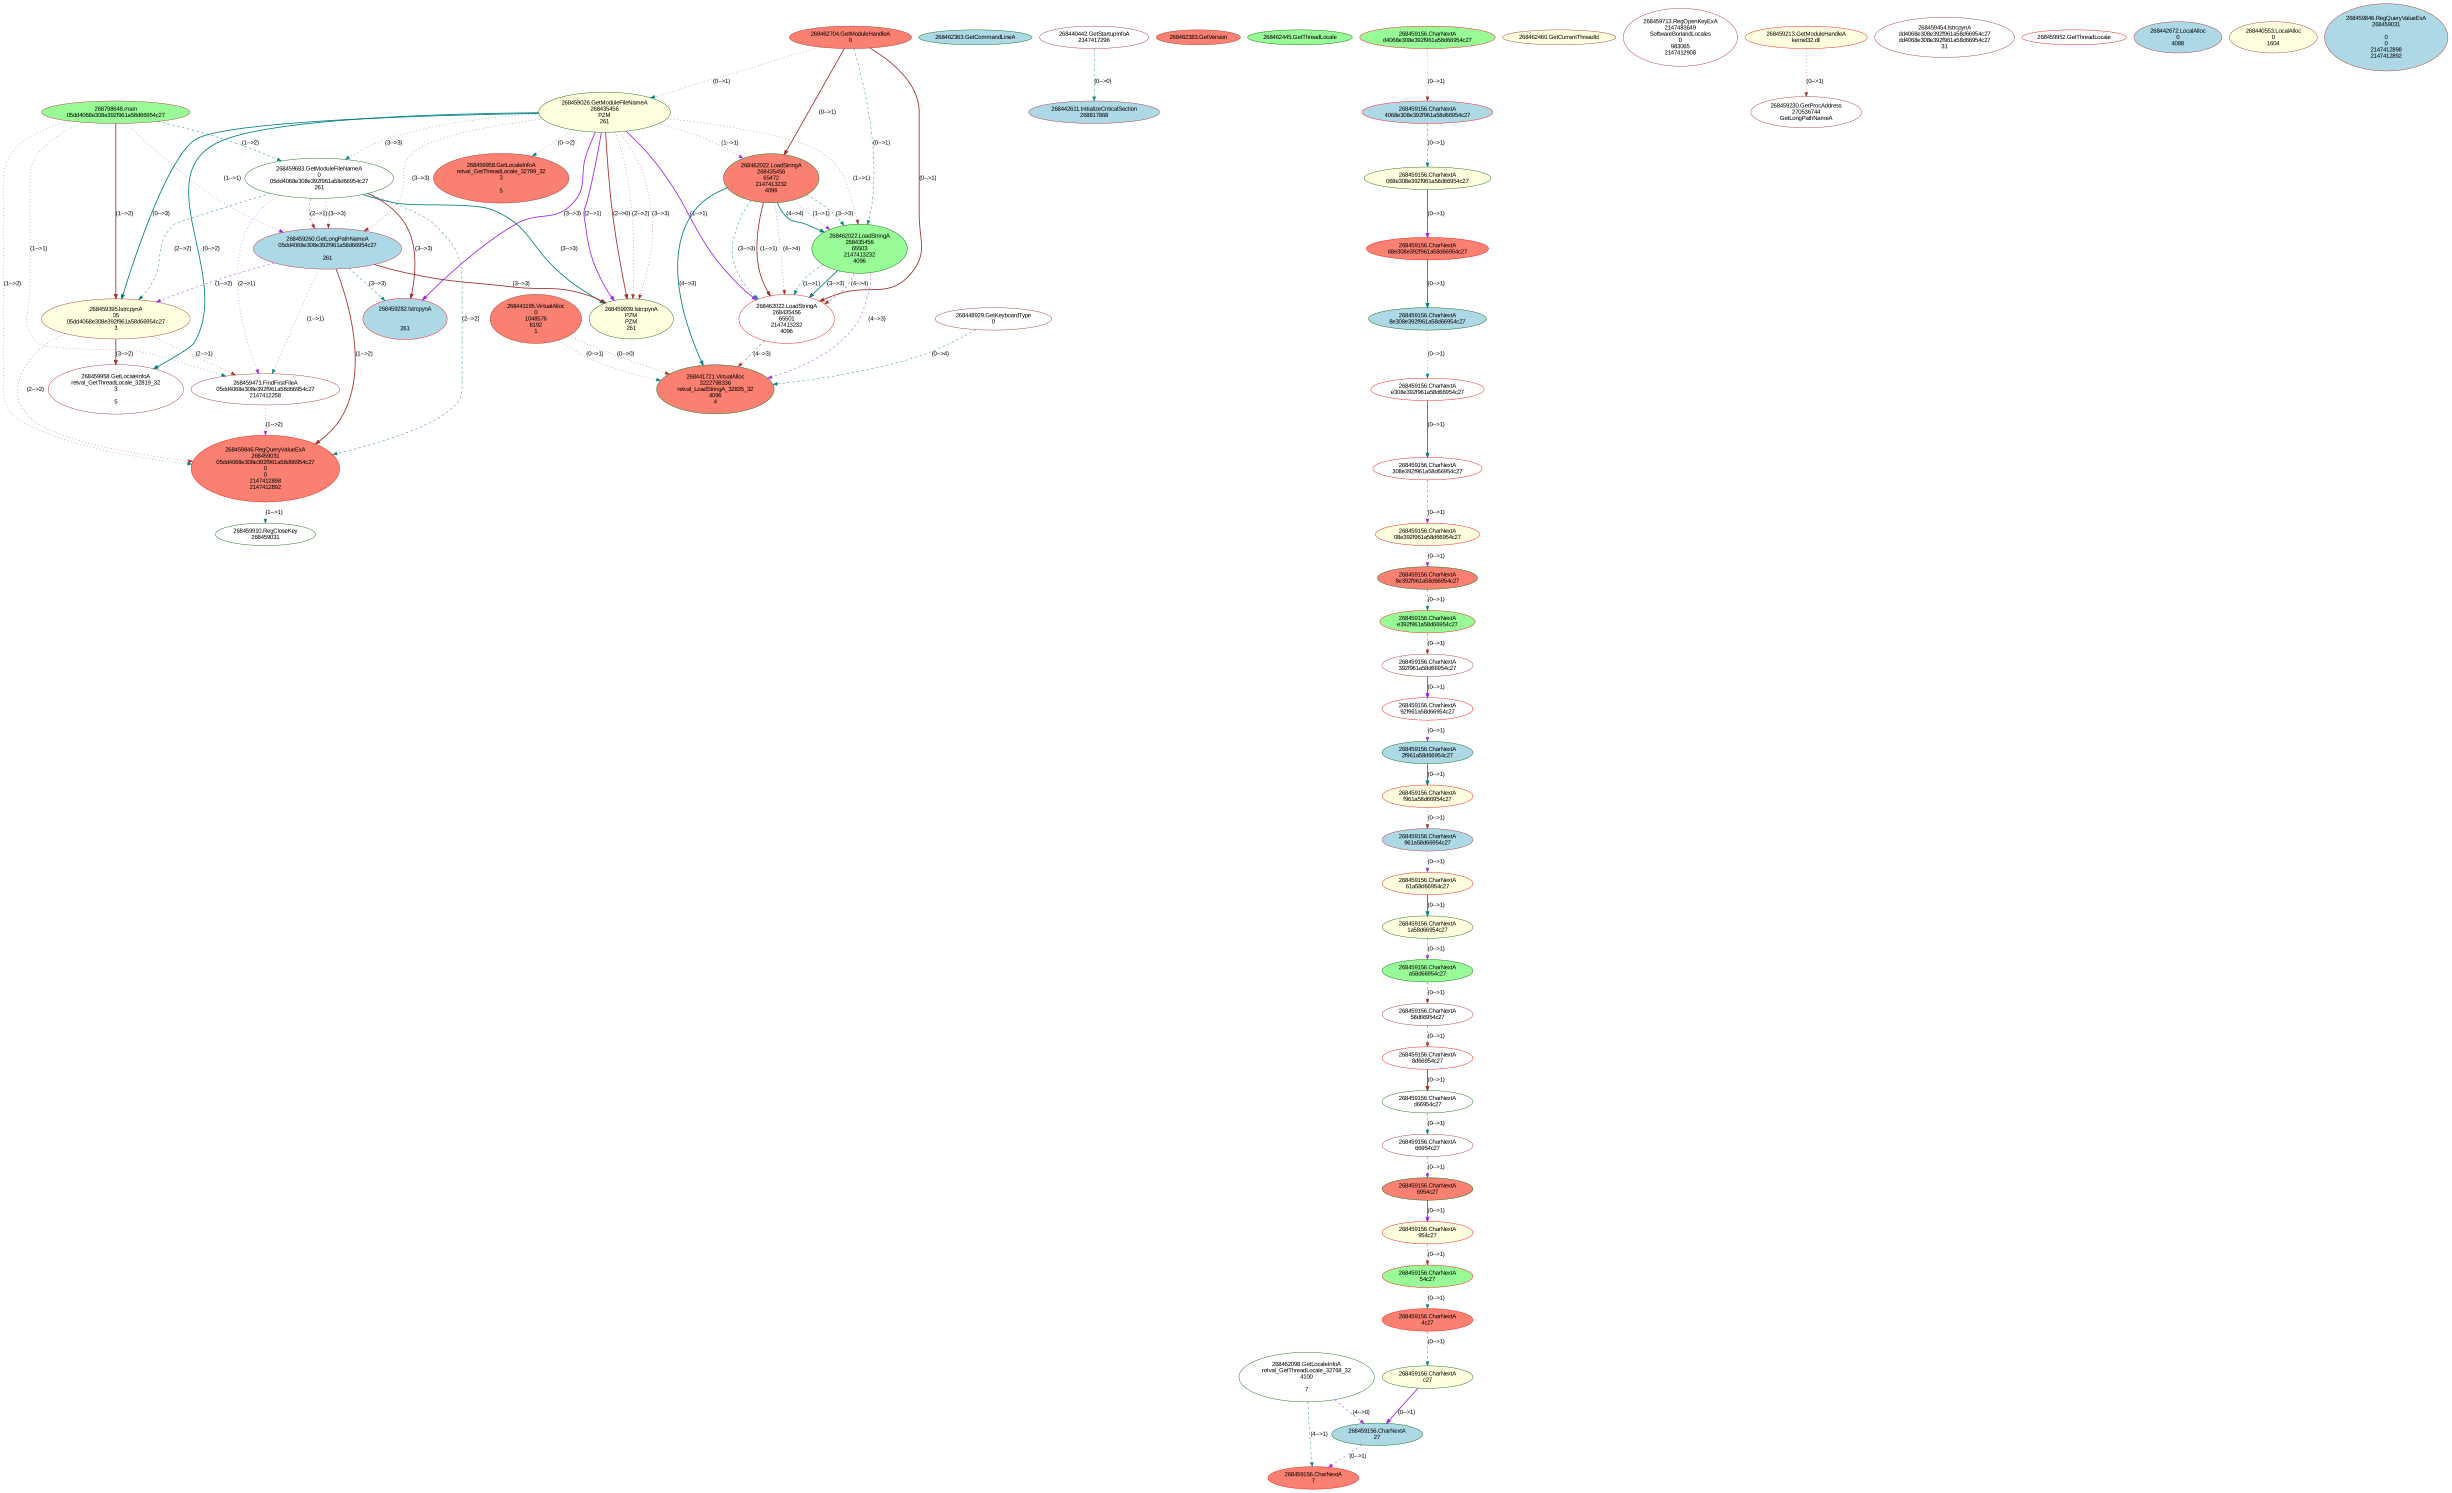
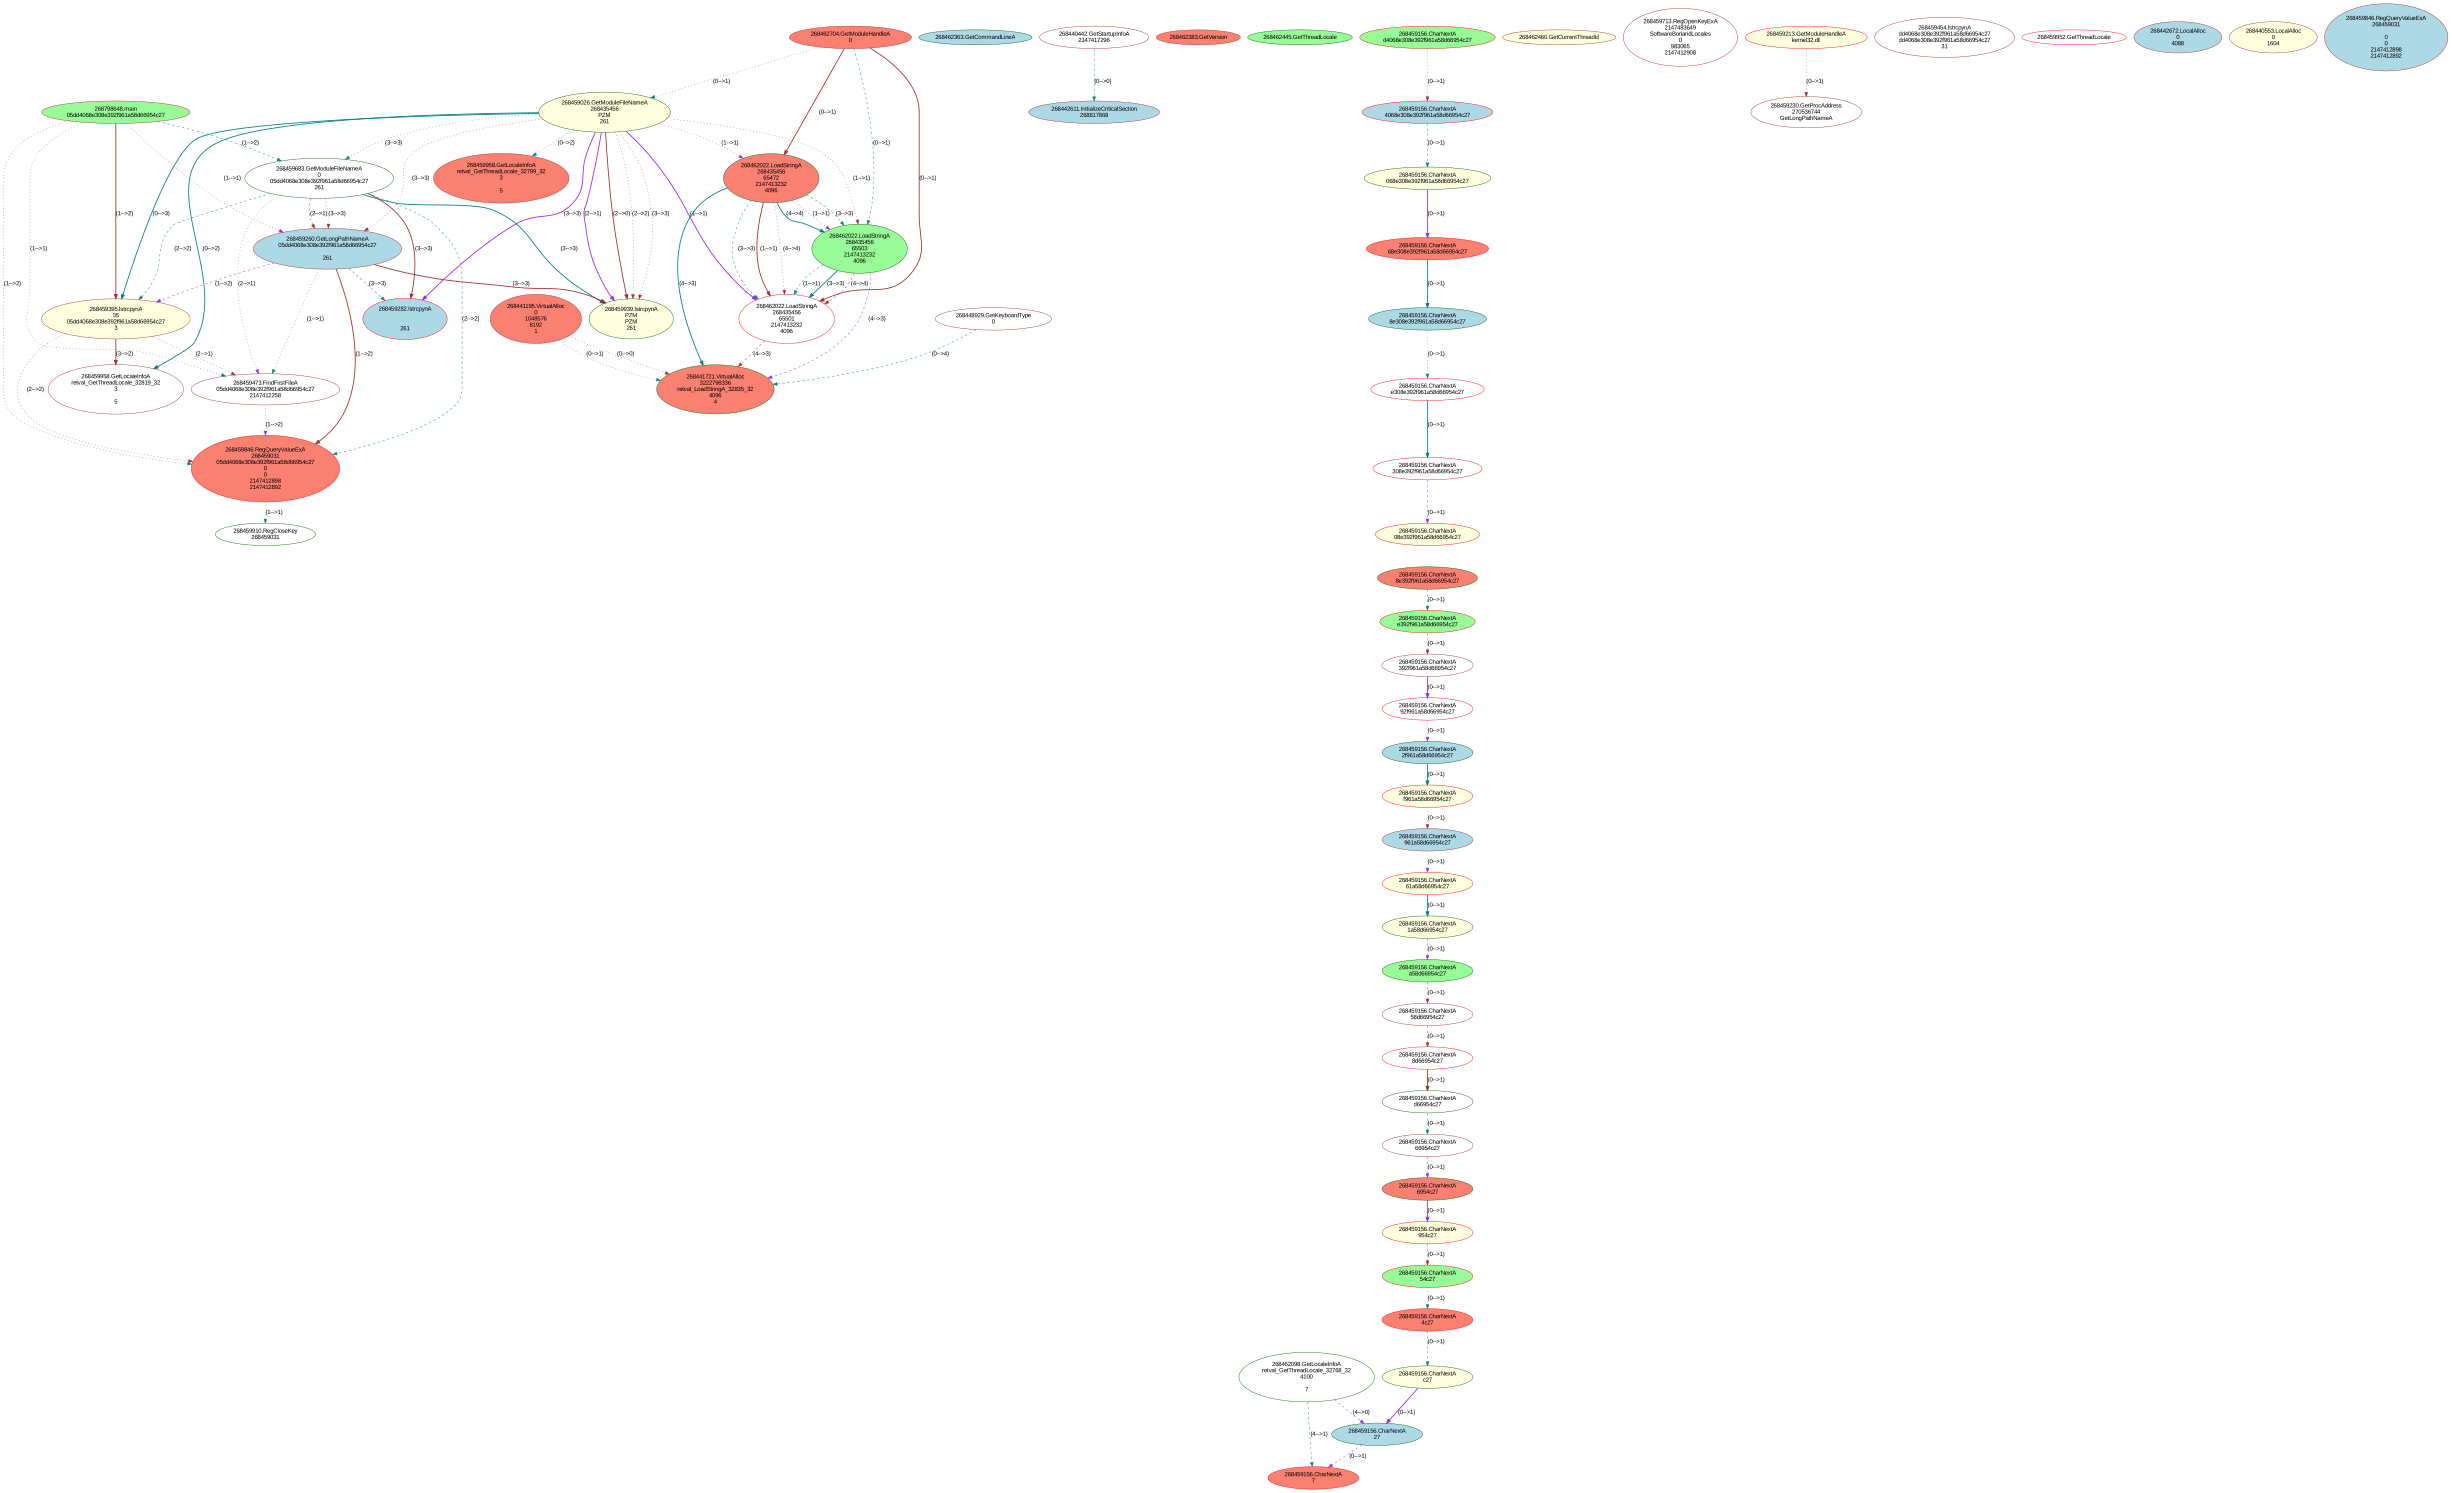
edge "268459156.CharNextA 08e392f961a58d66954c27" -> "268459156.CharNextA 8e392f961a58d66954c27": removed, label "(0-->1)"
